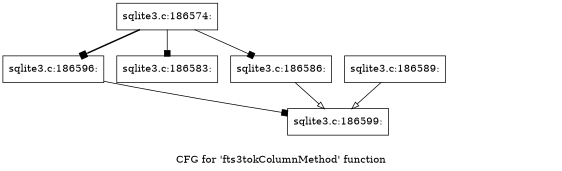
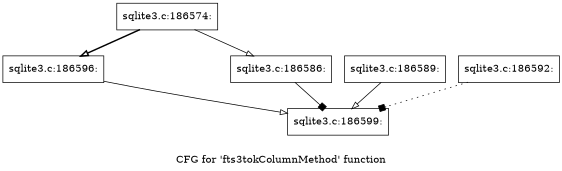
edge "sqlite3.c:186574:" -> "sqlite3.c:186596:": arrowhead box -> onormal
edge "sqlite3.c:186574:" -> "sqlite3.c:186586:": arrowhead box -> onormal
node "sqlite3.c:186583:": removed
node "sqlite3.c:186592:": added
edge "sqlite3.c:186586:" -> "sqlite3.c:186599:": arrowhead onormal -> box
edge "sqlite3.c:186596:" -> "sqlite3.c:186599:": arrowhead box -> onormal
